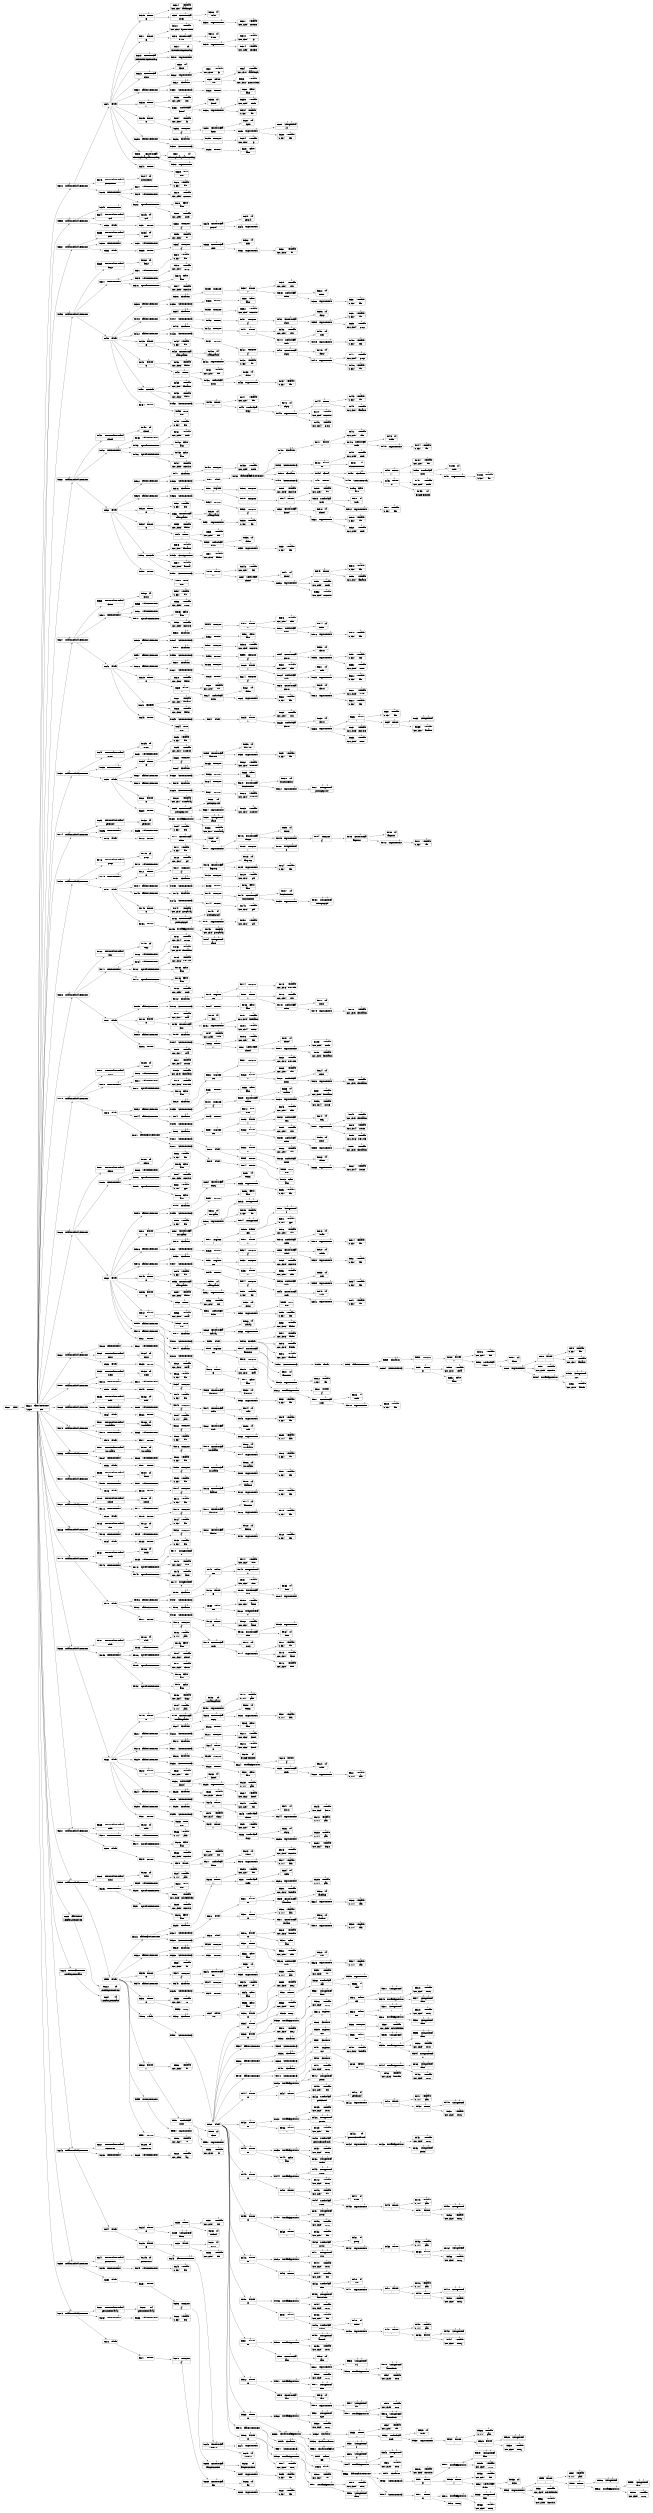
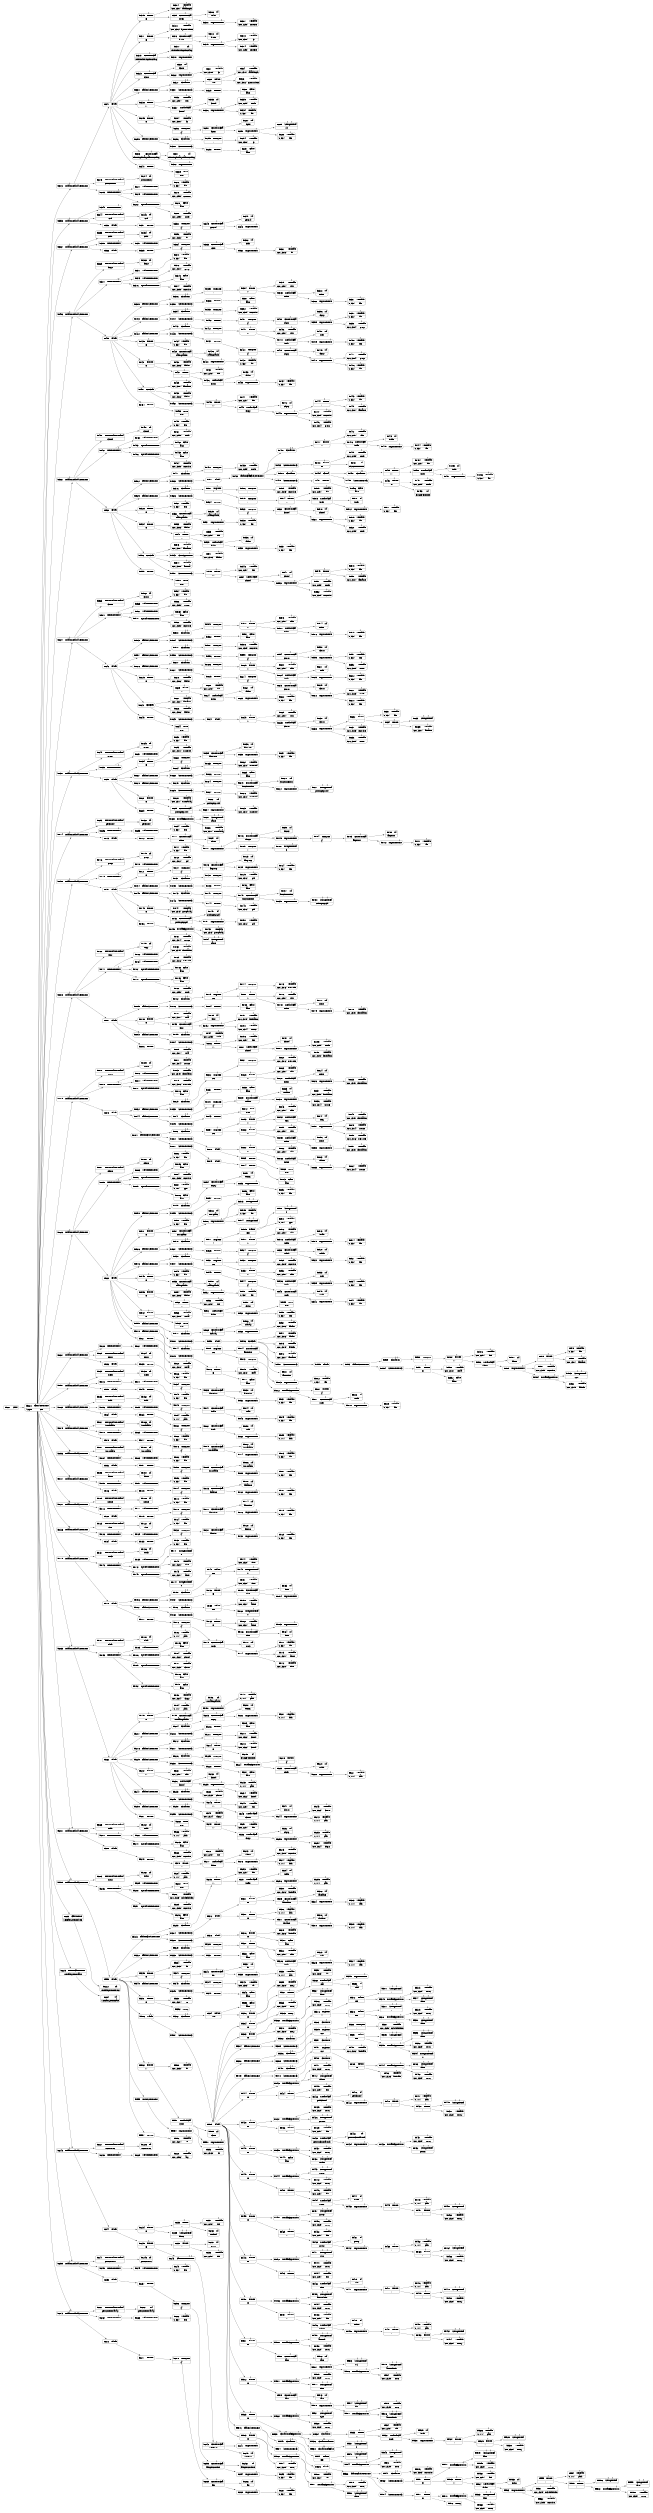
edge "99028" -> "99037": reversed
node "99412": text "perms" -> "delete"
